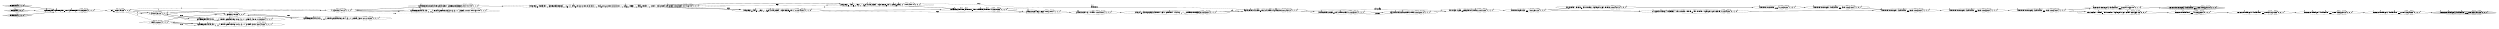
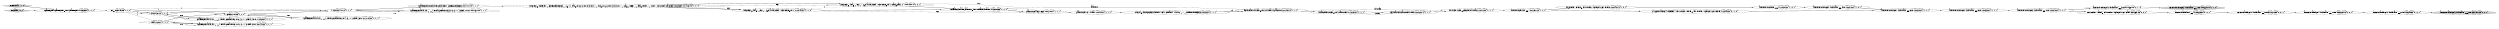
edge "i < 150@@@11@@@['1', '1', '1']" -> "i < 250@@@14@@@['1', '1', '1']": added
node "testReverse['1', '0', '0']": removed
